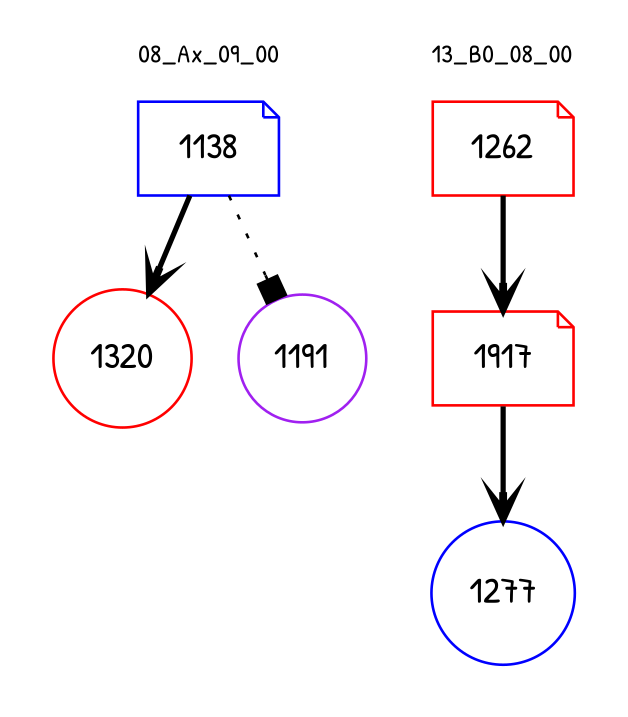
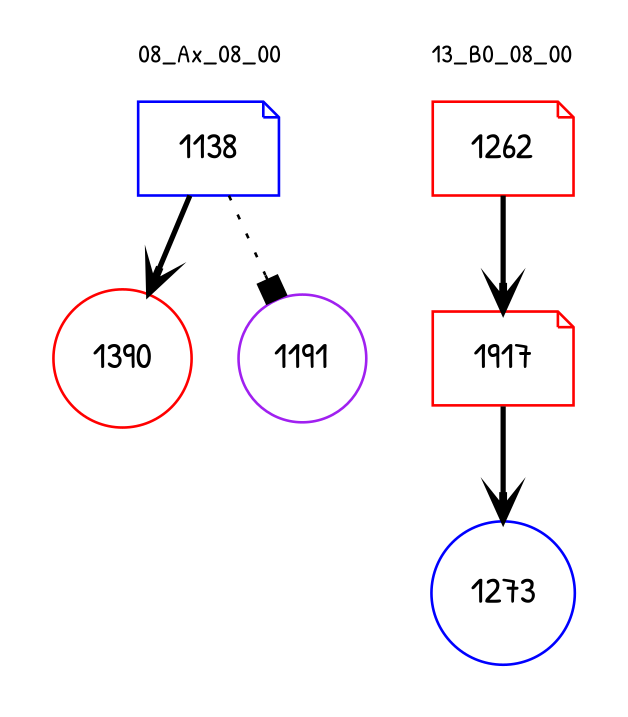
cluster "08_Ax_09_00": label "08_Ax_09_00" -> "08_Ax_08_00"
node "1320": label "1320" -> "1390"
node "1277": label "1277" -> "1273"
